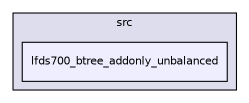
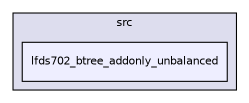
node "lfds700_btree_addonly_unbalanced": label "lfds700_btree_addonly_unbalanced" -> "lfds702_btree_addonly_unbalanced"
